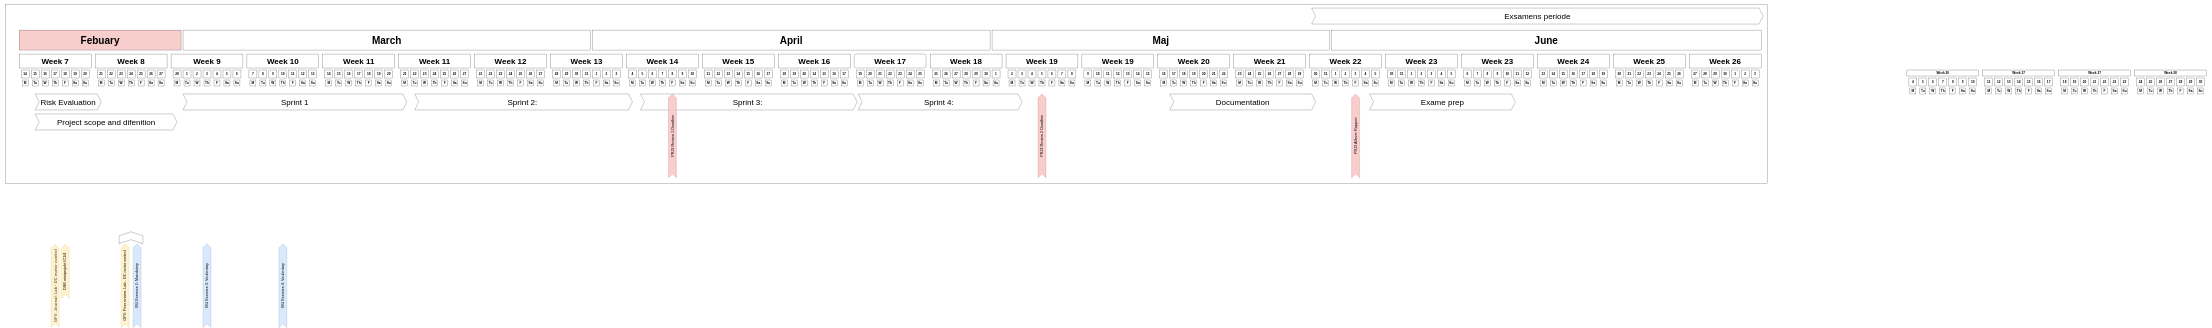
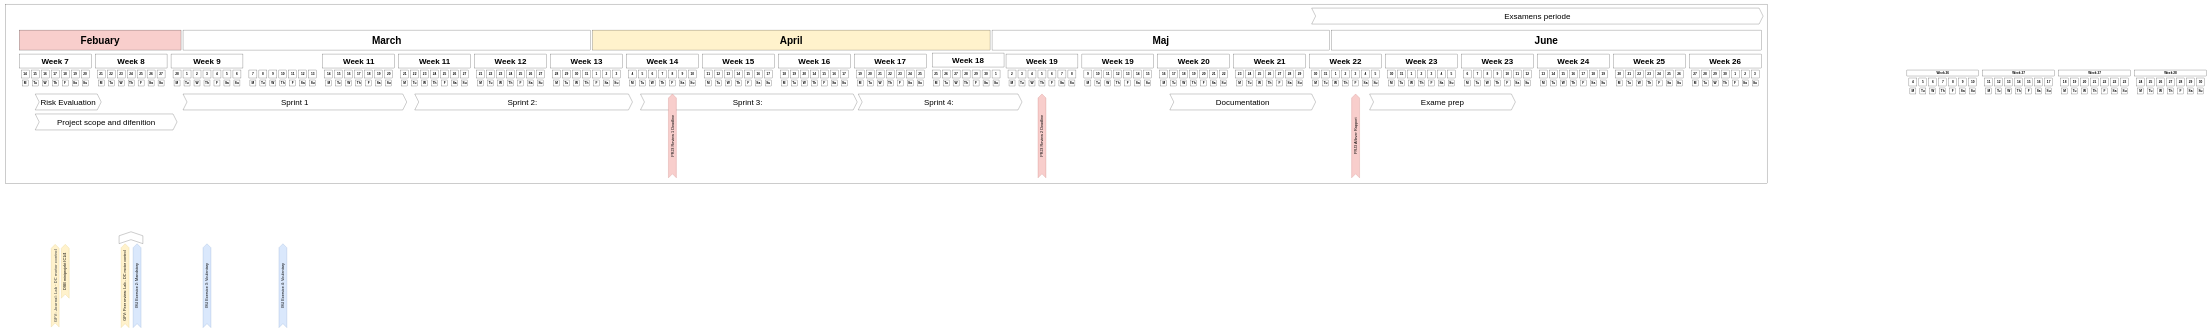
node "April": fillcolor #ffffff -> #fff2cc
node "Week 10": removed
node "Week 17": shape rounded rectangle -> rectangle
node "Week 18": moved (966, 61) -> (968, 60)
